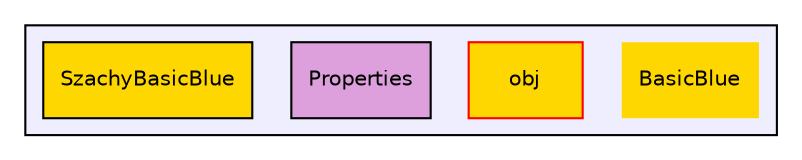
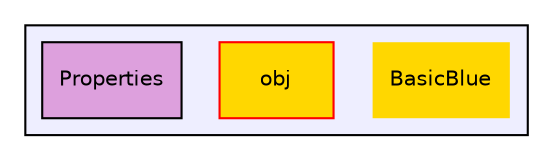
node "SzachyBasicBlue": removed
